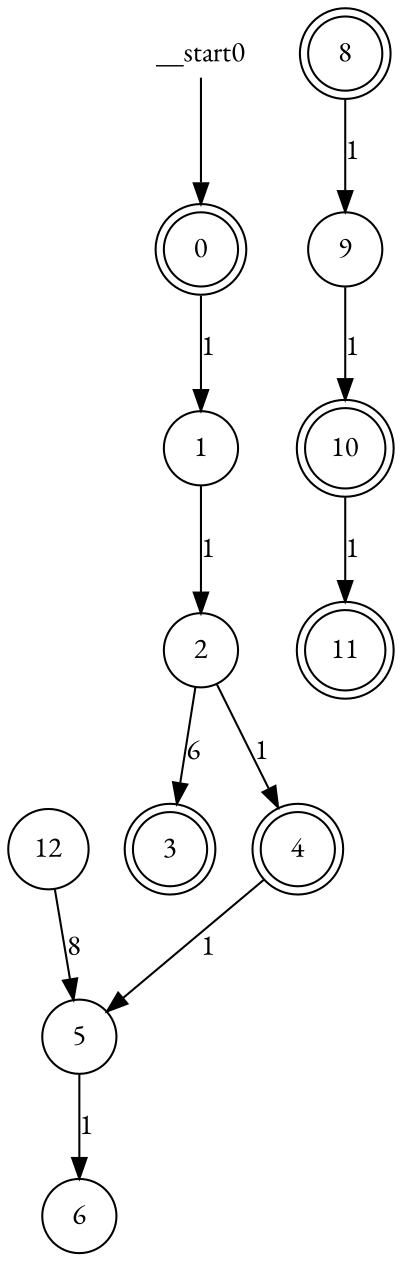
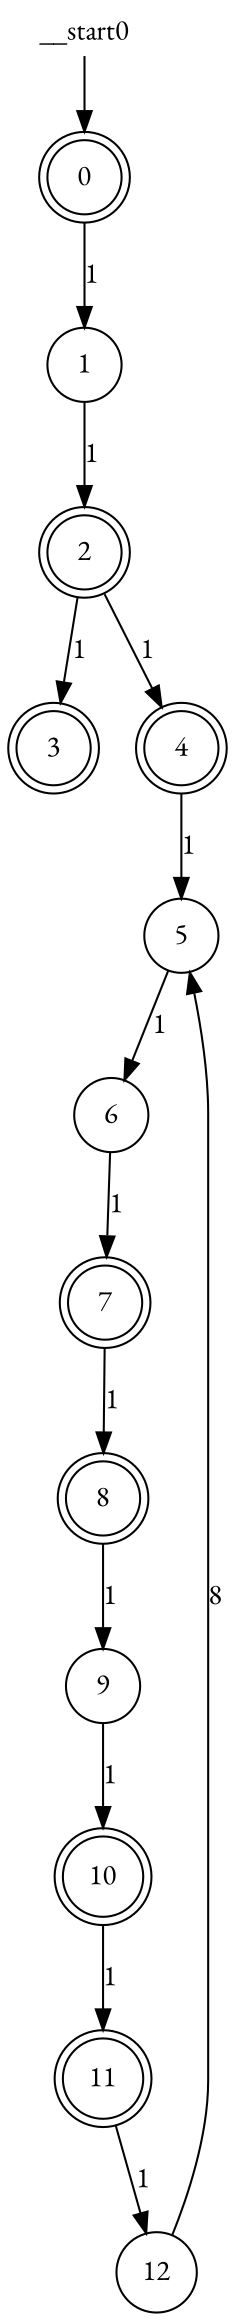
node "2": shape circle -> doublecircle
edge "2" -> "3": label "6" -> "1"
node "7": added
edge "11" -> "12": added, label "1"
